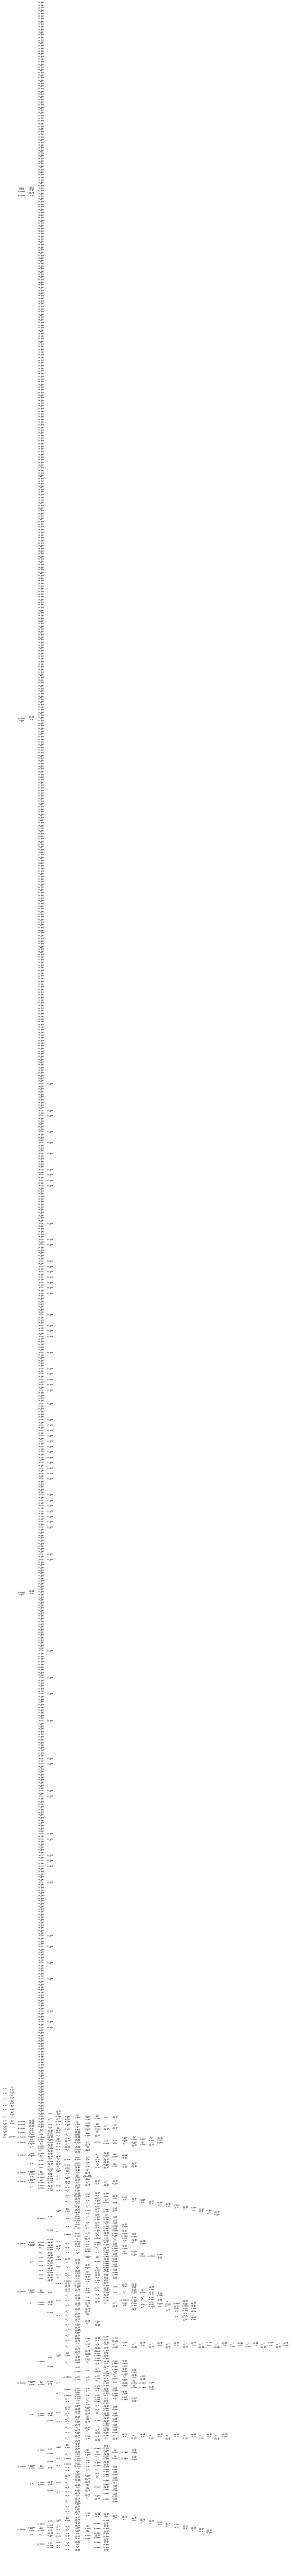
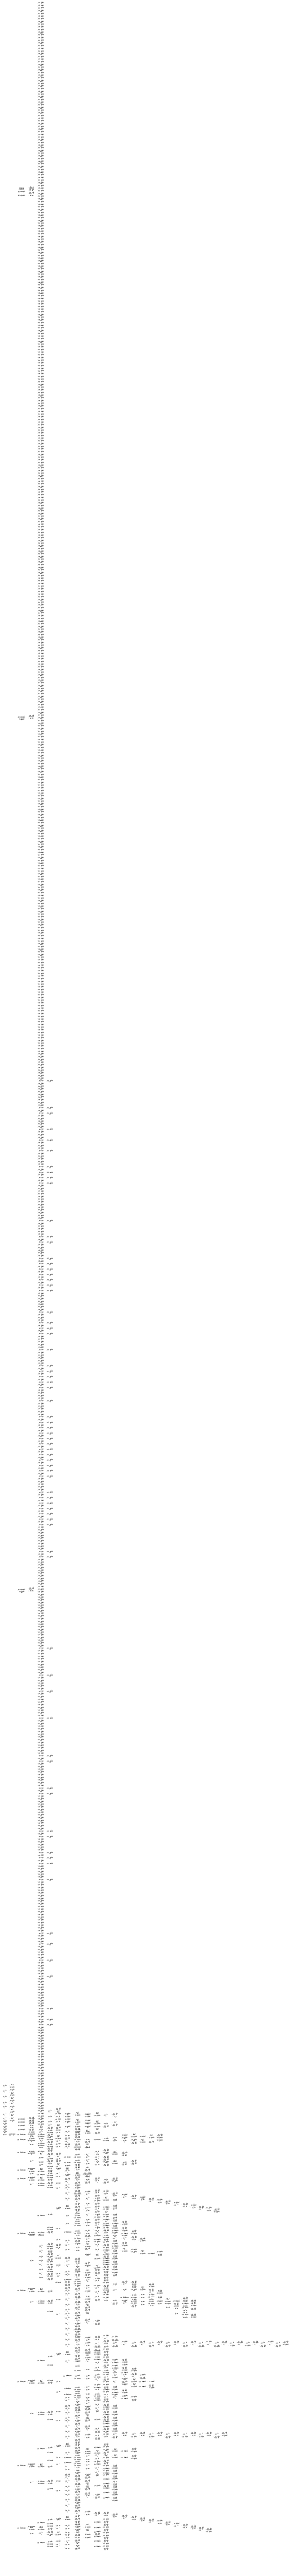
node "259798": removed
node "261421": text "FunctionCall" -> "Μαϊ"
